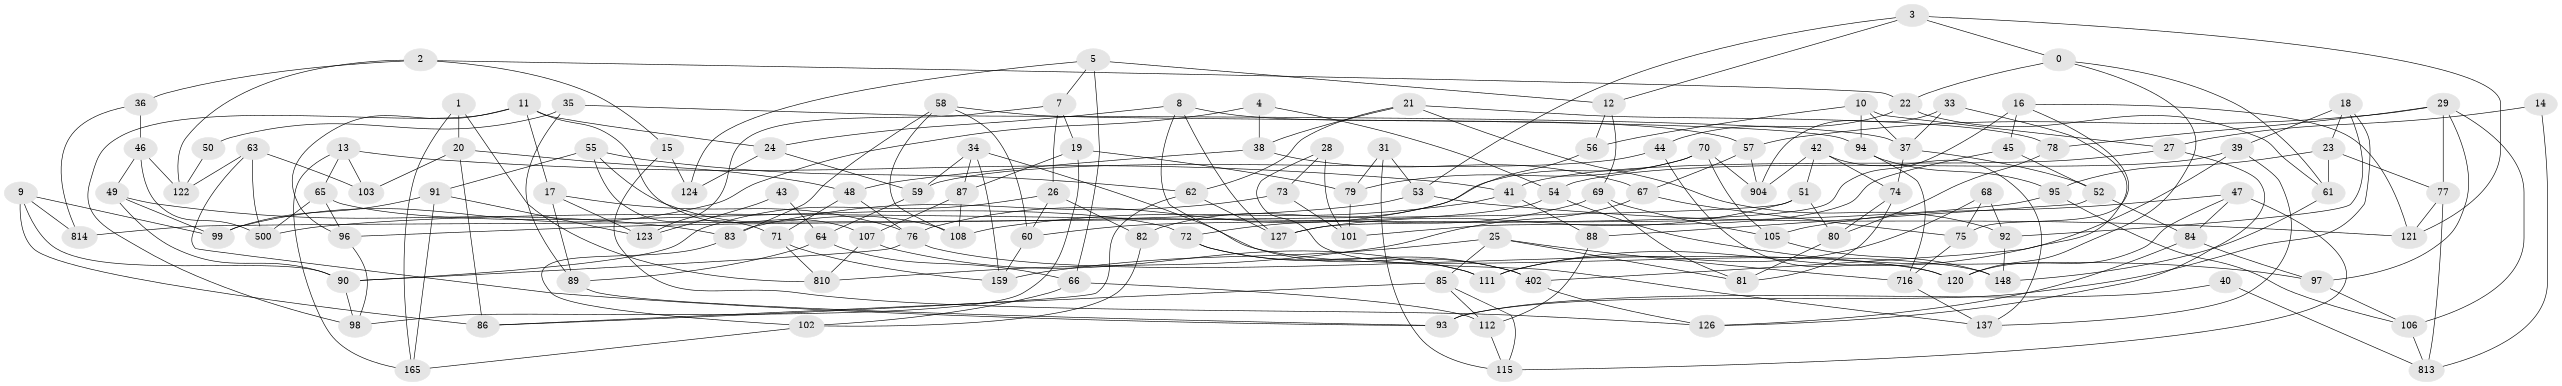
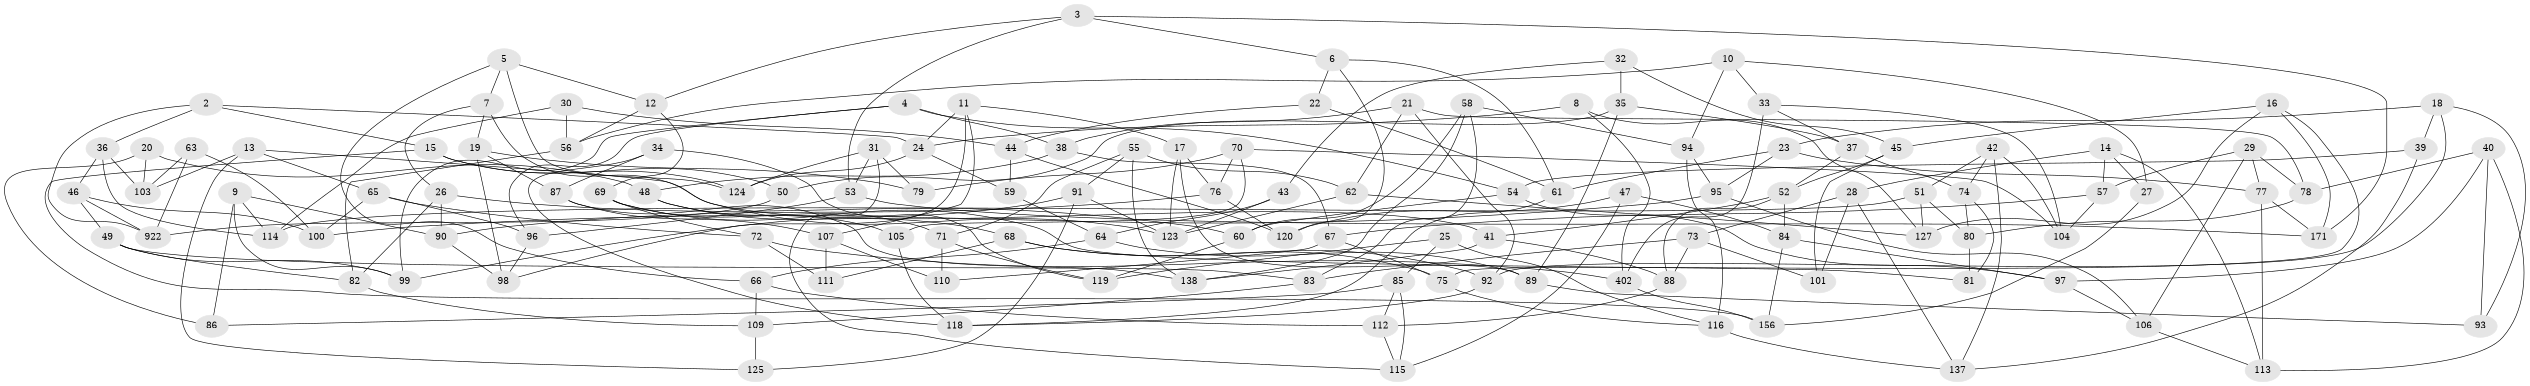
node "32": added
node "0": label "0" -> "6"
edge "2" -- "22": now "2" -- "24"
node "1": removed
node "30": added
edge "8" -- "57": now "14" -- "57"
edge "11" -- "96": now "4" -- "96"
edge "10" -- "37": now "10" -- "33"
edge "27" -- "41": now "52" -- "41"
edge "31" -- "124": added
edge "36" -- "103": added
edge "14" -- "28": added
edge "15" -- "50": added
edge "40" -- "78": added
edge "34" -- "59": removed
node "122": label "122" -> "922"
node "904": label "904" -> "104"
edge "47" -- "105": removed
edge "48" -- "76": now "48" -- "68"
edge "79" -- "101": removed
edge "29" -- "97": now "40" -- "97"
node "814": label "814" -> "114"
node "500": label "500" -> "100"
node "108": label "108" -> "138"
node "121": label "121" -> "171"
edge "39" -- "111": removed
edge "73" -- "88": added
edge "49" -- "90": now "49" -- "82"
edge "25" -- "81": removed
node "810": label "810" -> "110"
node "159": label "159" -> "119"
node "716": label "716" -> "116"
node "148": label "148" -> "118"
edge "63" -- "93": removed
edge "62" -- "86": now "62" -- "123"
node "102": label "102" -> "109"
node "126": label "126" -> "156"
node "165": label "165" -> "125"
node "813": label "813" -> "113"
